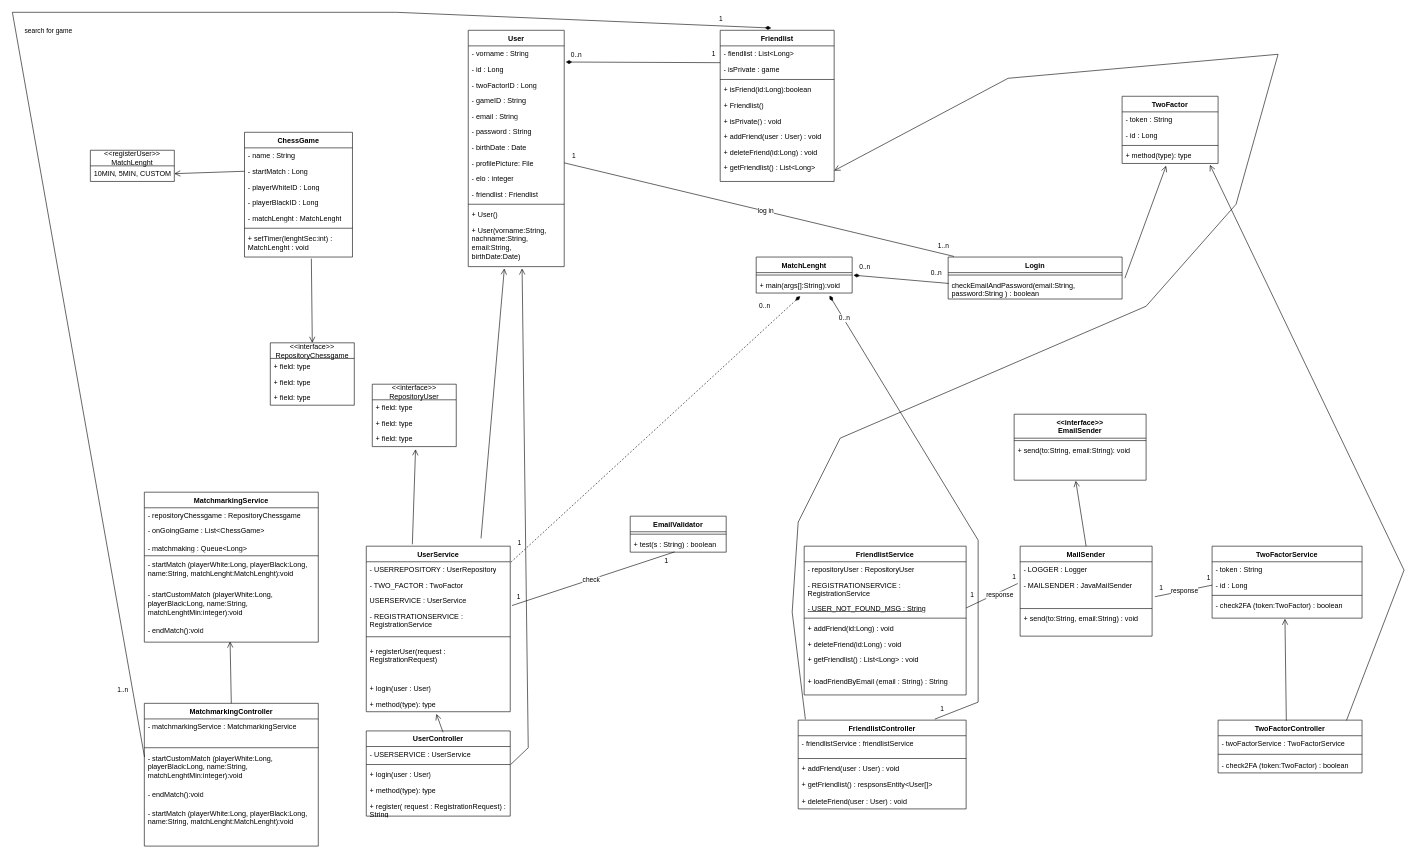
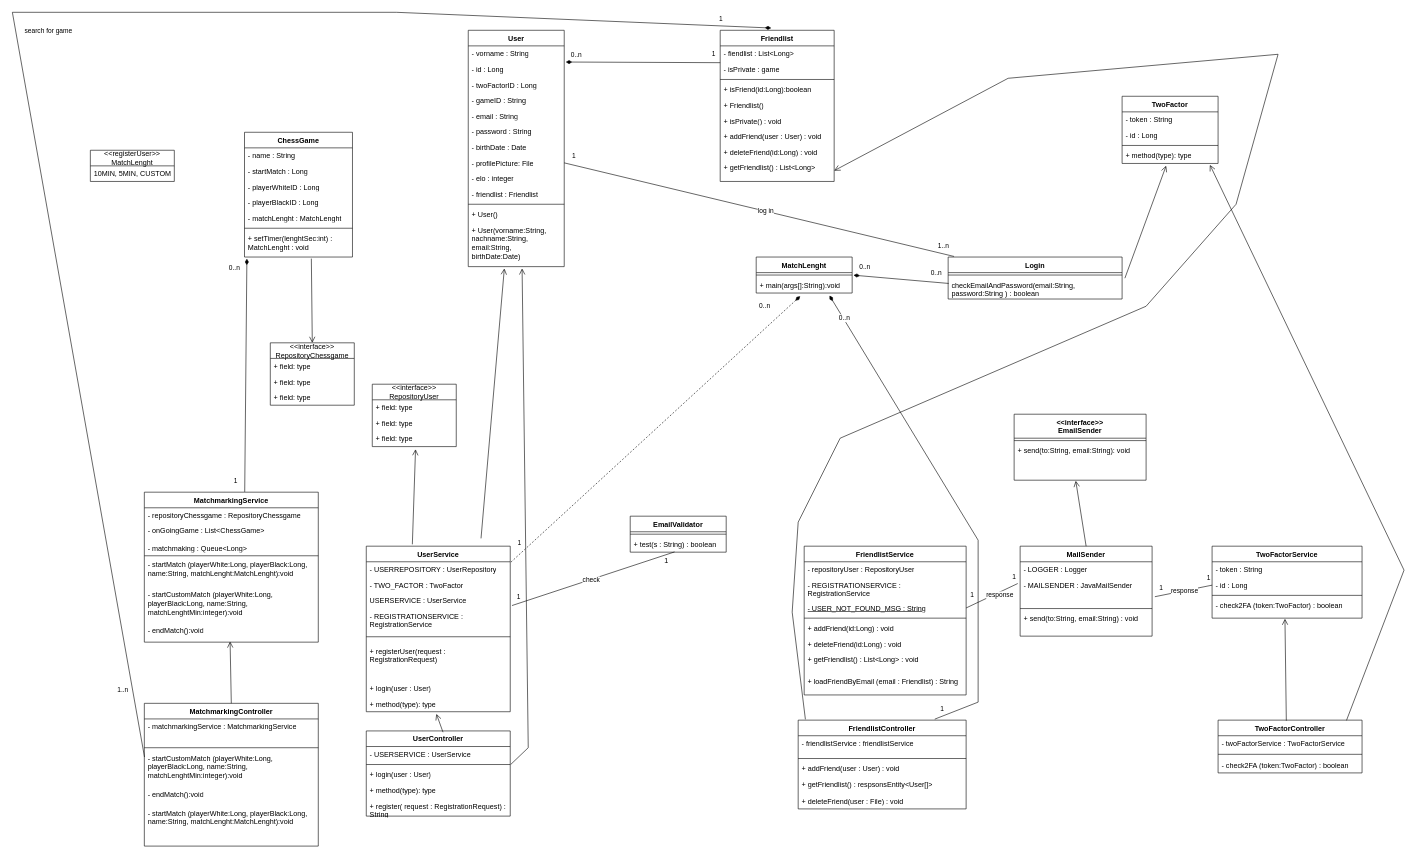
edge "- startMatch : Long" -> "10MIN, 5MIN, CUSTOM": removed
edge "MatchmarkingService" -> "+ setTimer(lenghtSec:int) : MatchLenght : void": added, labels "1", "0..n"
node "+ loadFriendByEmail (email : String) : String": label "+ loadFriendByEmail (email : String) : String" -> "+ loadFriendByEmail (email : Friendlist) : String"
node "+ deleteFriend(user : User) : void": label "+ deleteFriend(user : User) : void" -> "+ deleteFriend(user : File) : void"
